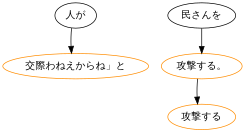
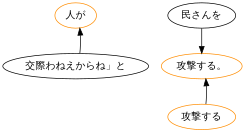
node "人が": color black -> darkorange
edge "人が" -> "交際わねえからね」と": reversed
node "交際わねえからね」と": color darkorange -> black
edge "攻撃する。" -> "攻撃する": reversed
